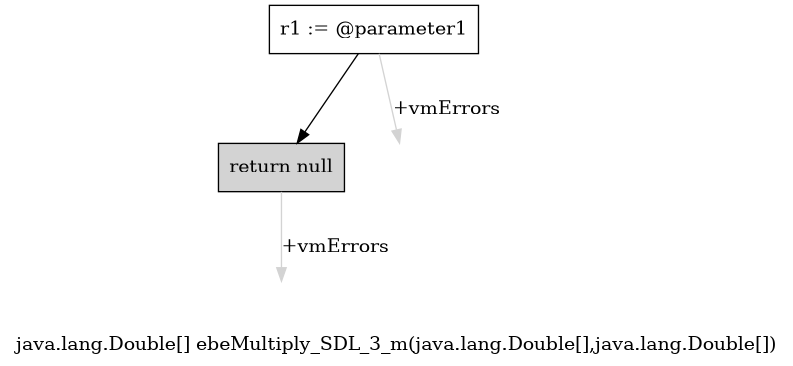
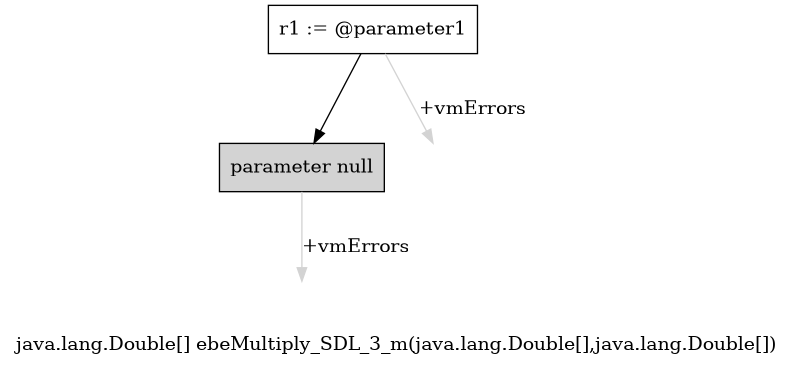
node "return null": label "return null" -> "parameter null"
